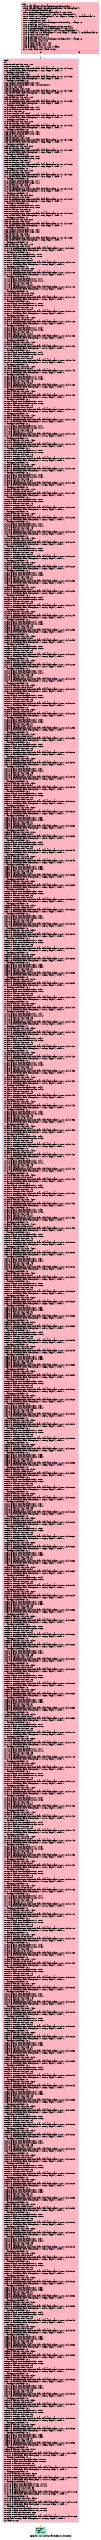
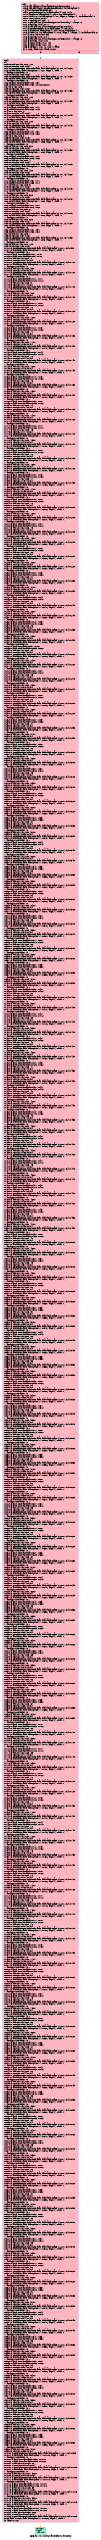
node "%24:": text "%262 = fmul contract float %257, %261" -> "%262 = fmul icmp float %257, %261"
